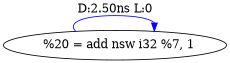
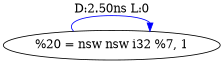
node "%20 = add nsw i32 %7, 1": label "%20 = add nsw i32 %7, 1" -> "%20 = nsw nsw i32 %7, 1"
